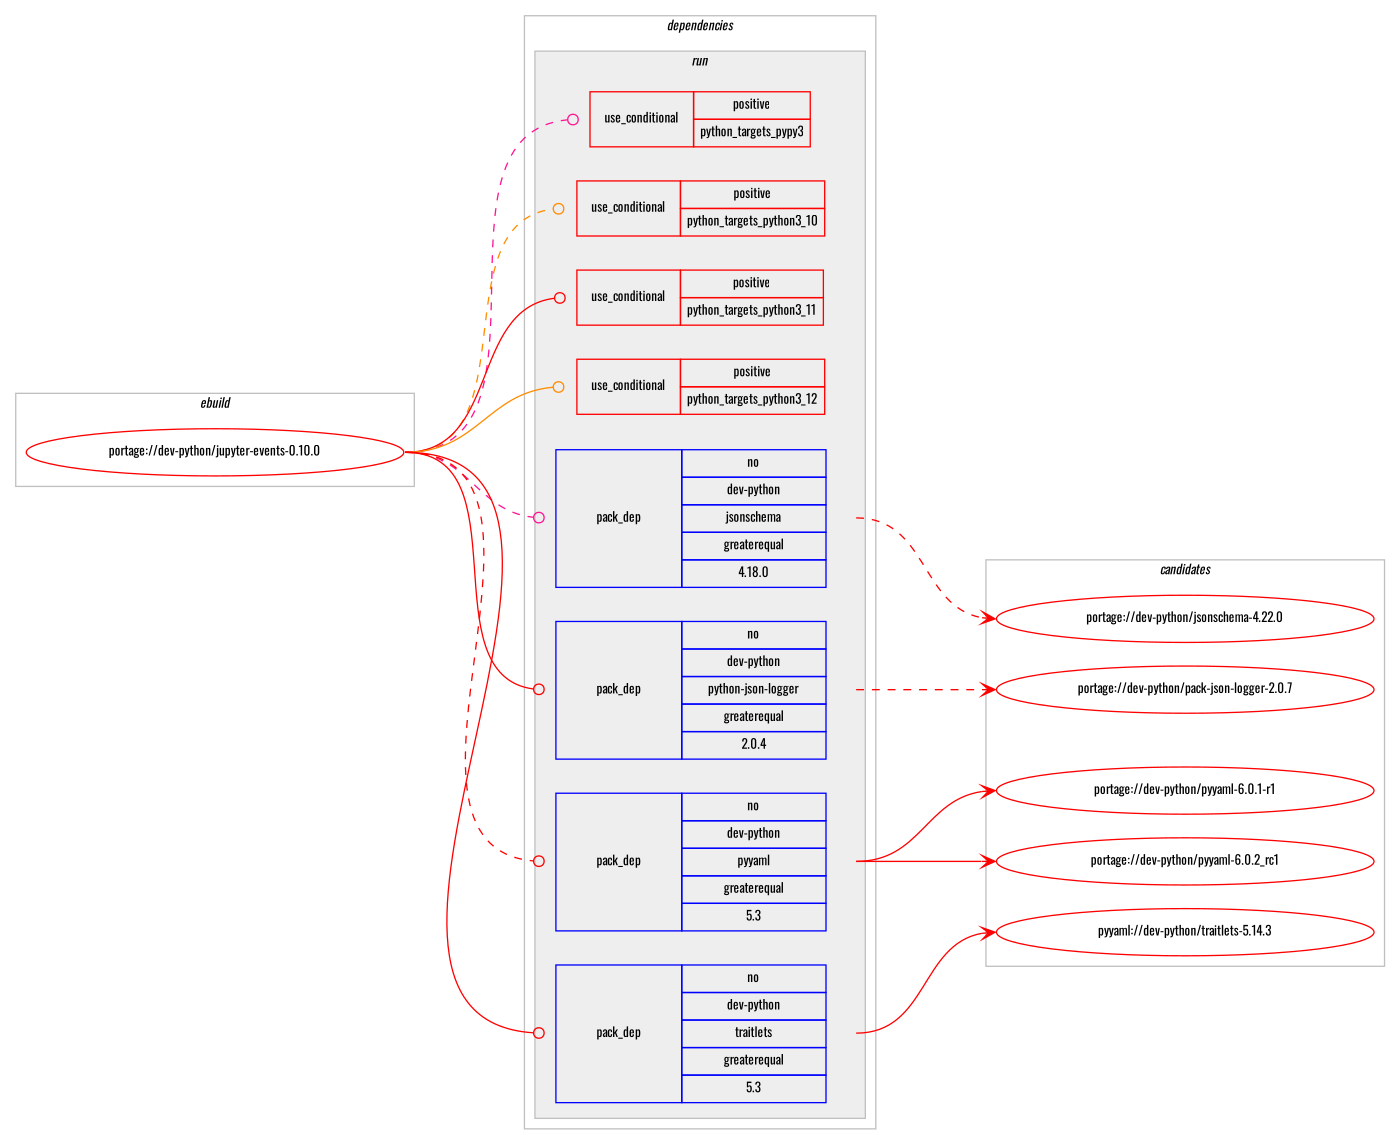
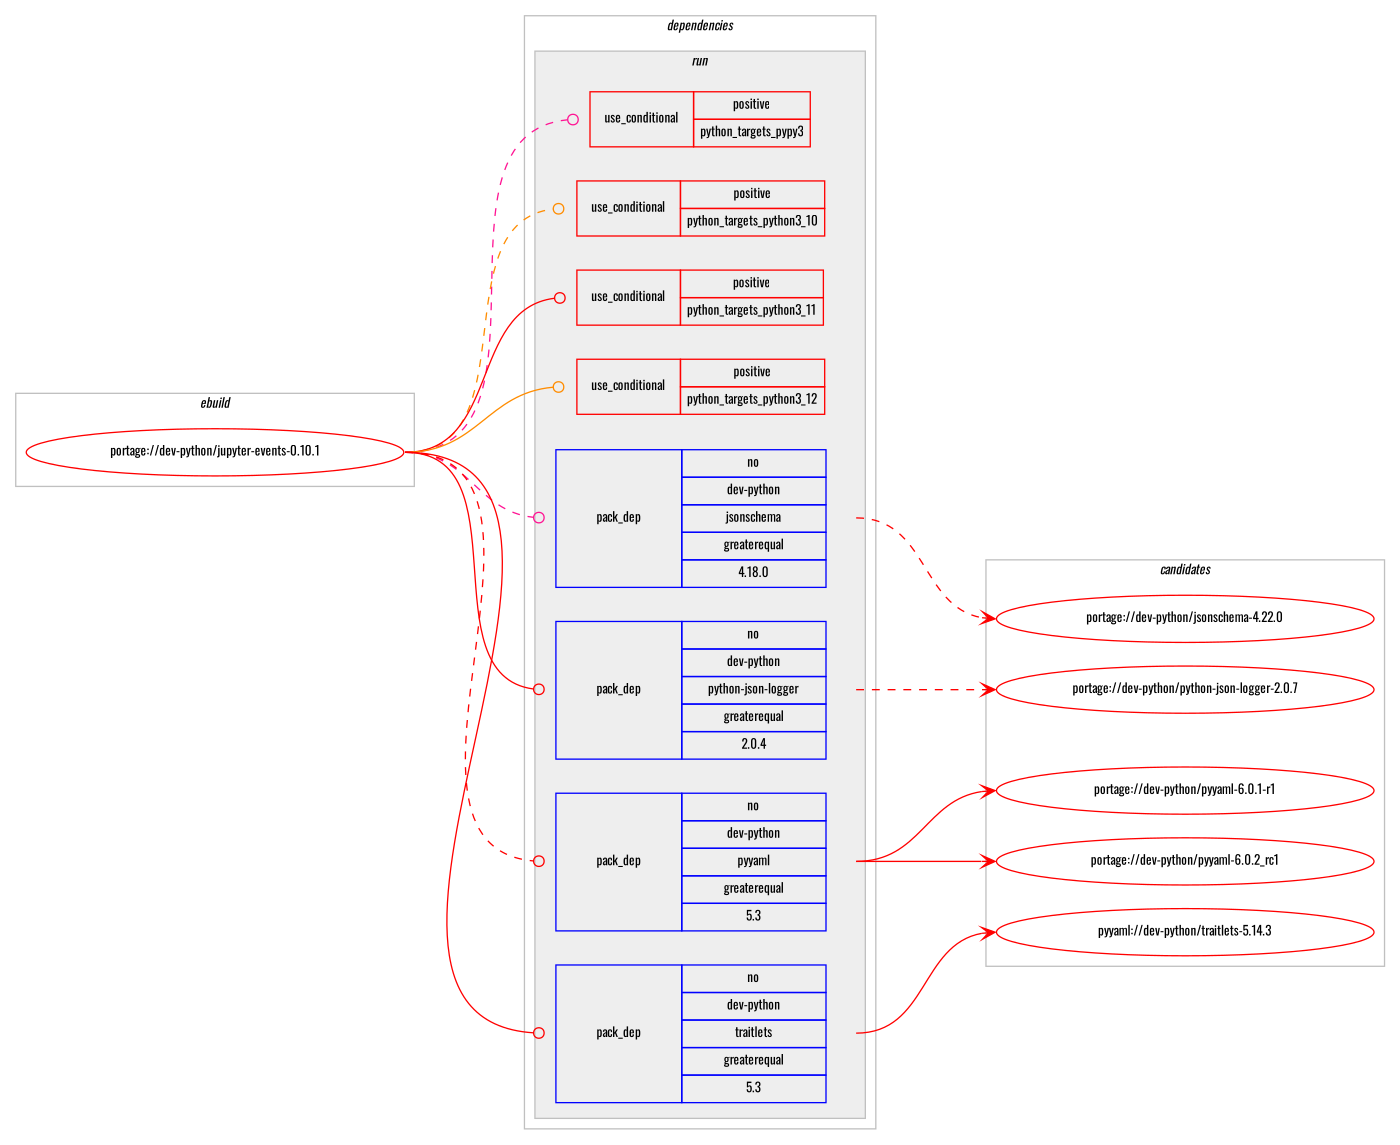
node "portage://dev-python/jupyter-events-0.10.0": label "portage://dev-python/jupyter-events-0.10.0" -> "portage://dev-python/jupyter-events-0.10.1"
node "portage://dev-python/pack-json-logger-2.0.7": label "portage://dev-python/pack-json-logger-2.0.7" -> "portage://dev-python/python-json-logger-2.0.7"
